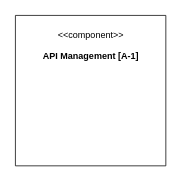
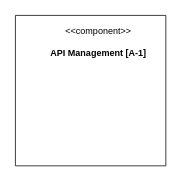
node "<<component>> API Management [A-1]": moved (90, 45) -> (98, 42)
